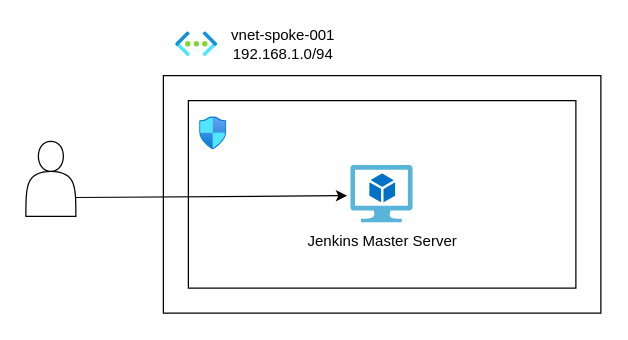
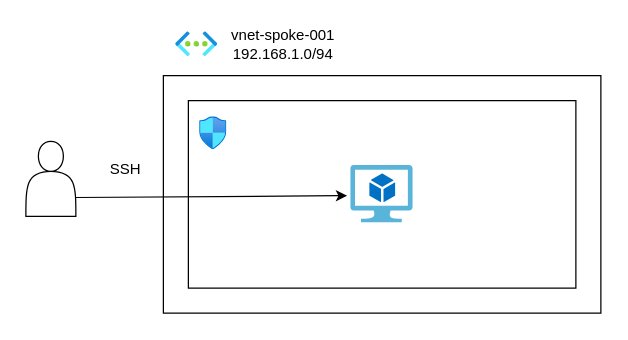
node "SSH": added
node "Jenkins Master Server": removed
